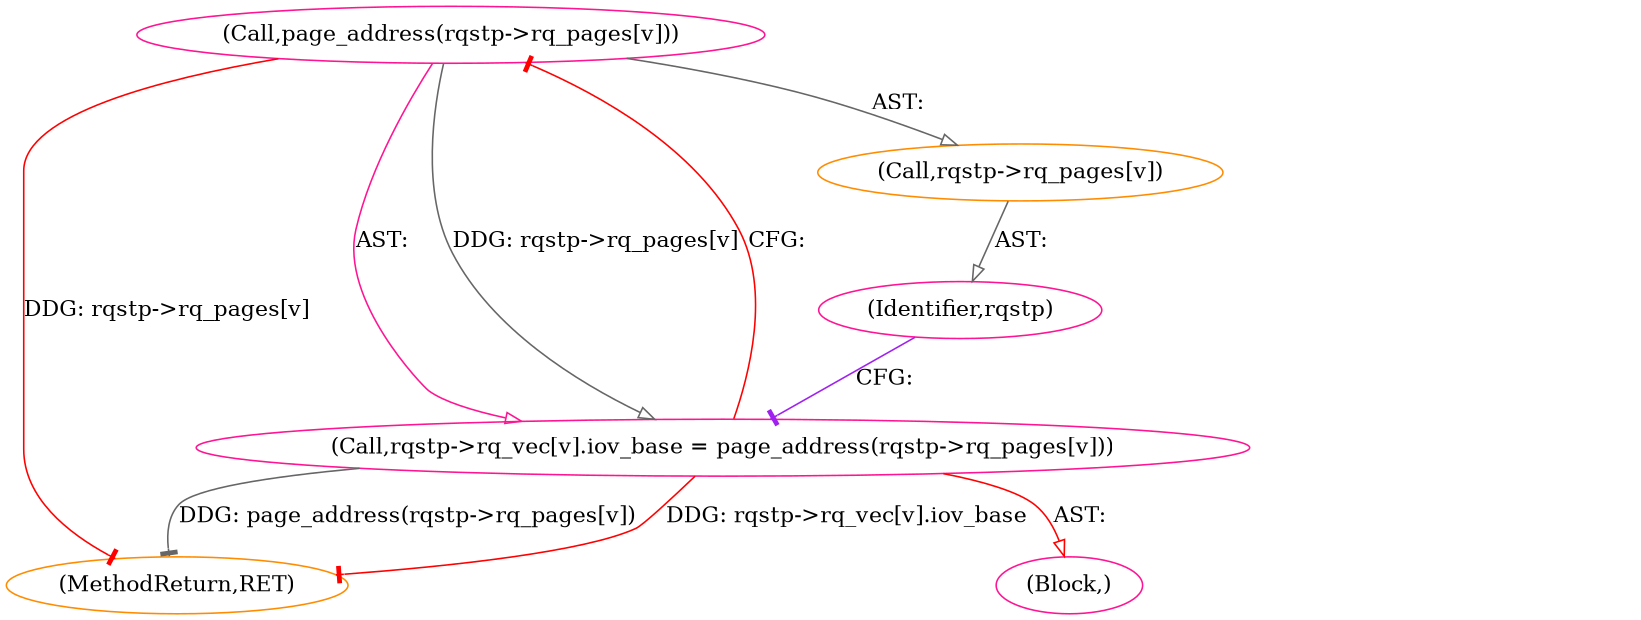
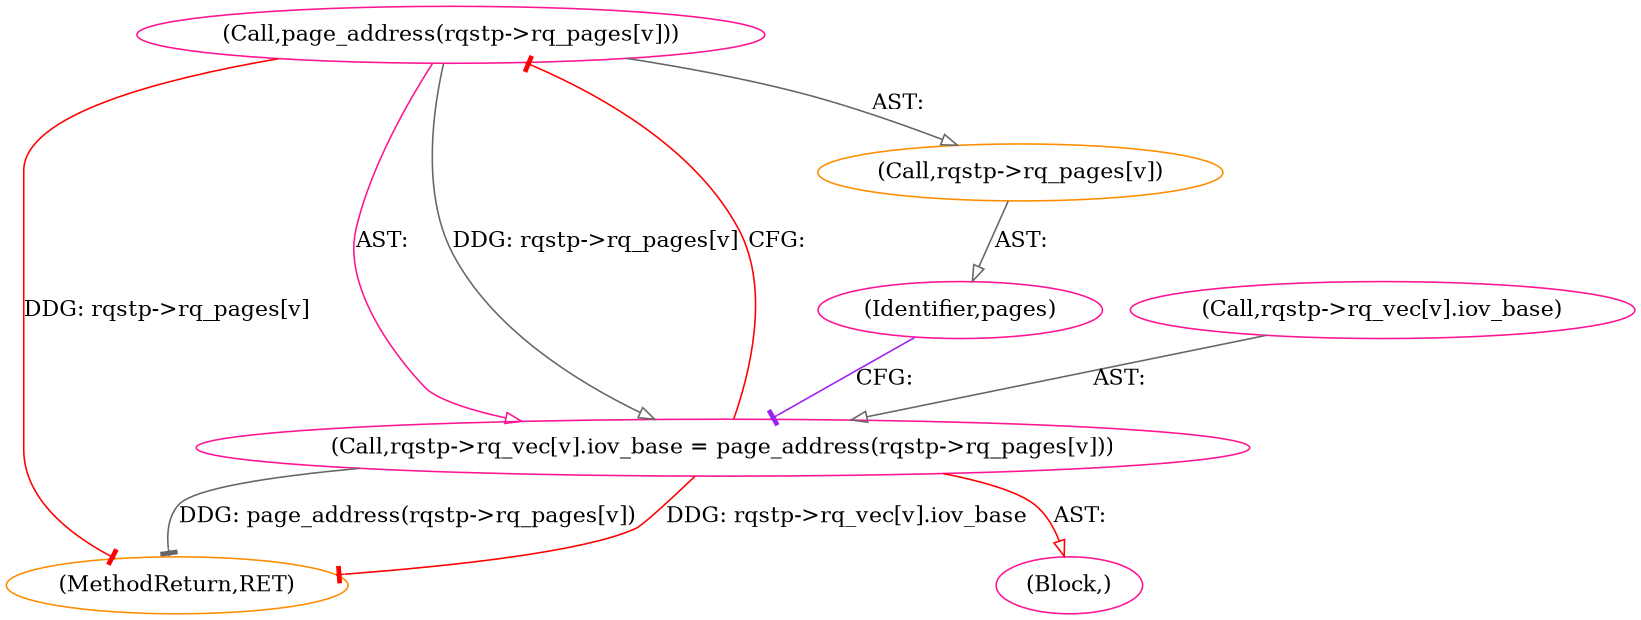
node "(Identifier,rqstp)": label "(Identifier,rqstp)" -> "(Identifier,pages)"
node "(Call,rqstp->rq_vec[v].iov_base)": added
